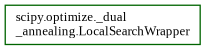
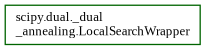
node "scipy.optimize._dual _annealing.LocalSearchWrapper": label "scipy.optimize._dual _annealing.LocalSearchWrapper" -> "scipy.dual._dual _annealing.LocalSearchWrapper"
